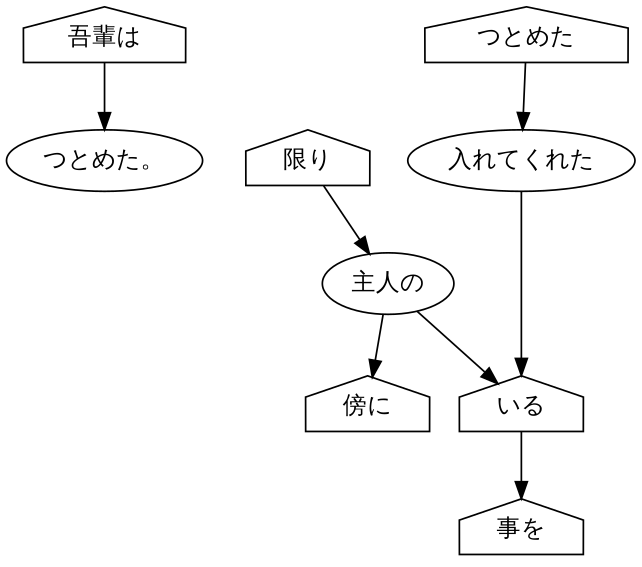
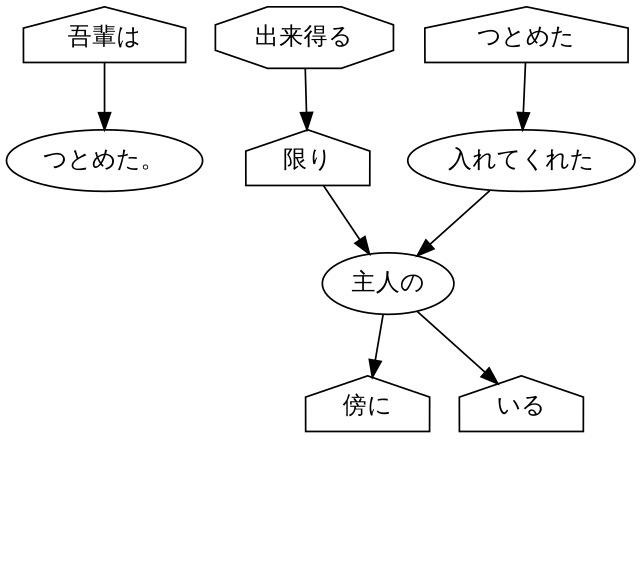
node "出来得る": added
edge "入れてくれた" -> "いる": now "入れてくれた" -> "主人の"
node "事を": removed
